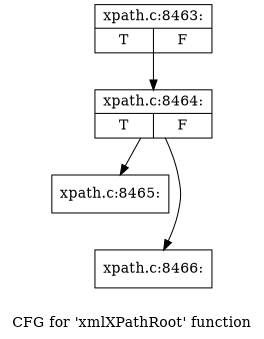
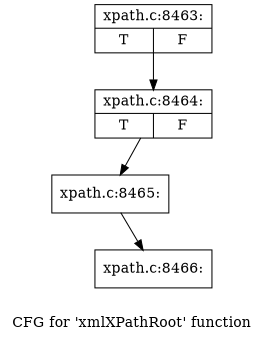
edge "xpath.c:8464:" -> "xpath.c:8466:": now "xpath.c:8465:" -> "xpath.c:8466:"
